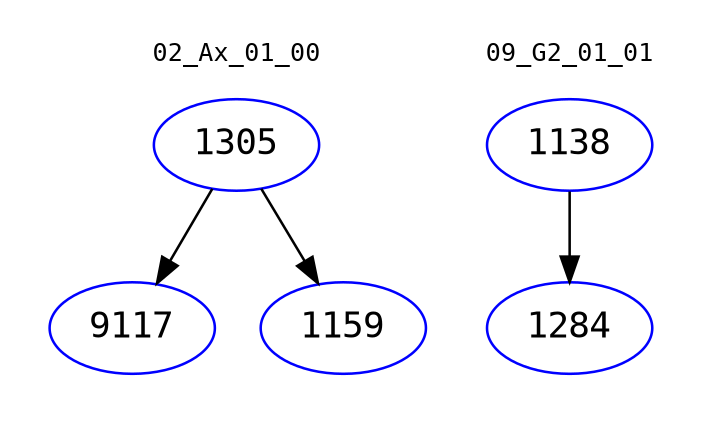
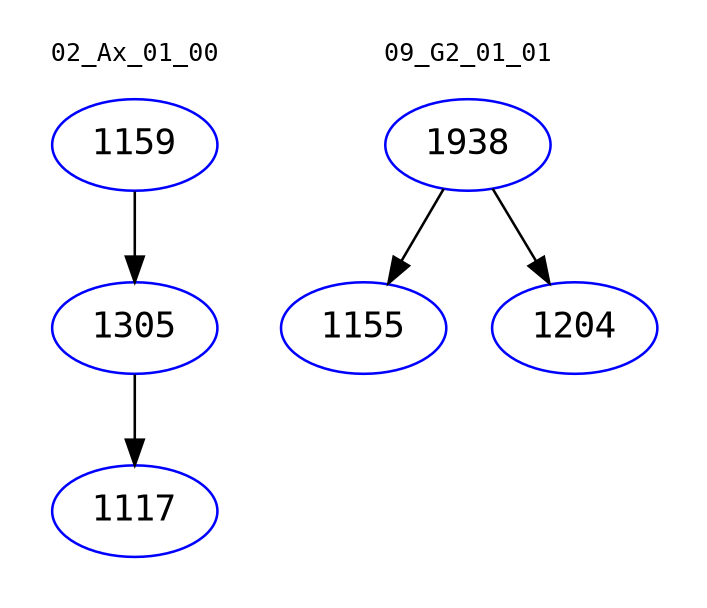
node "1138": label "1138" -> "1938"
edge "1305" -> "1159": reversed
node "9117": label "9117" -> "1117"
node "1155": added
node "1284": label "1284" -> "1204"
